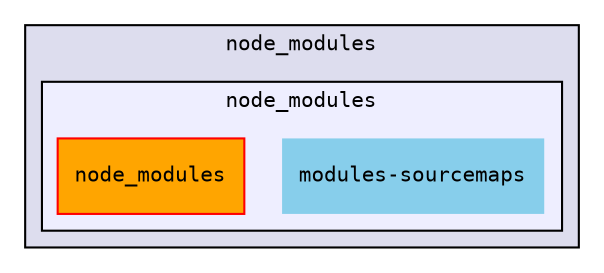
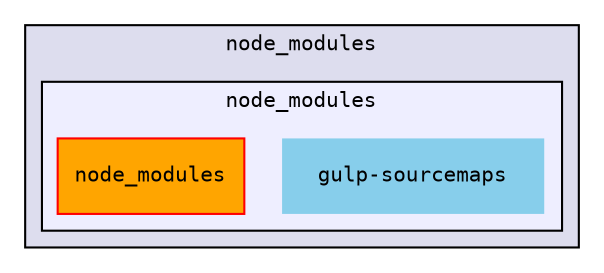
node "modules-sourcemaps": label "modules-sourcemaps" -> "gulp-sourcemaps"
